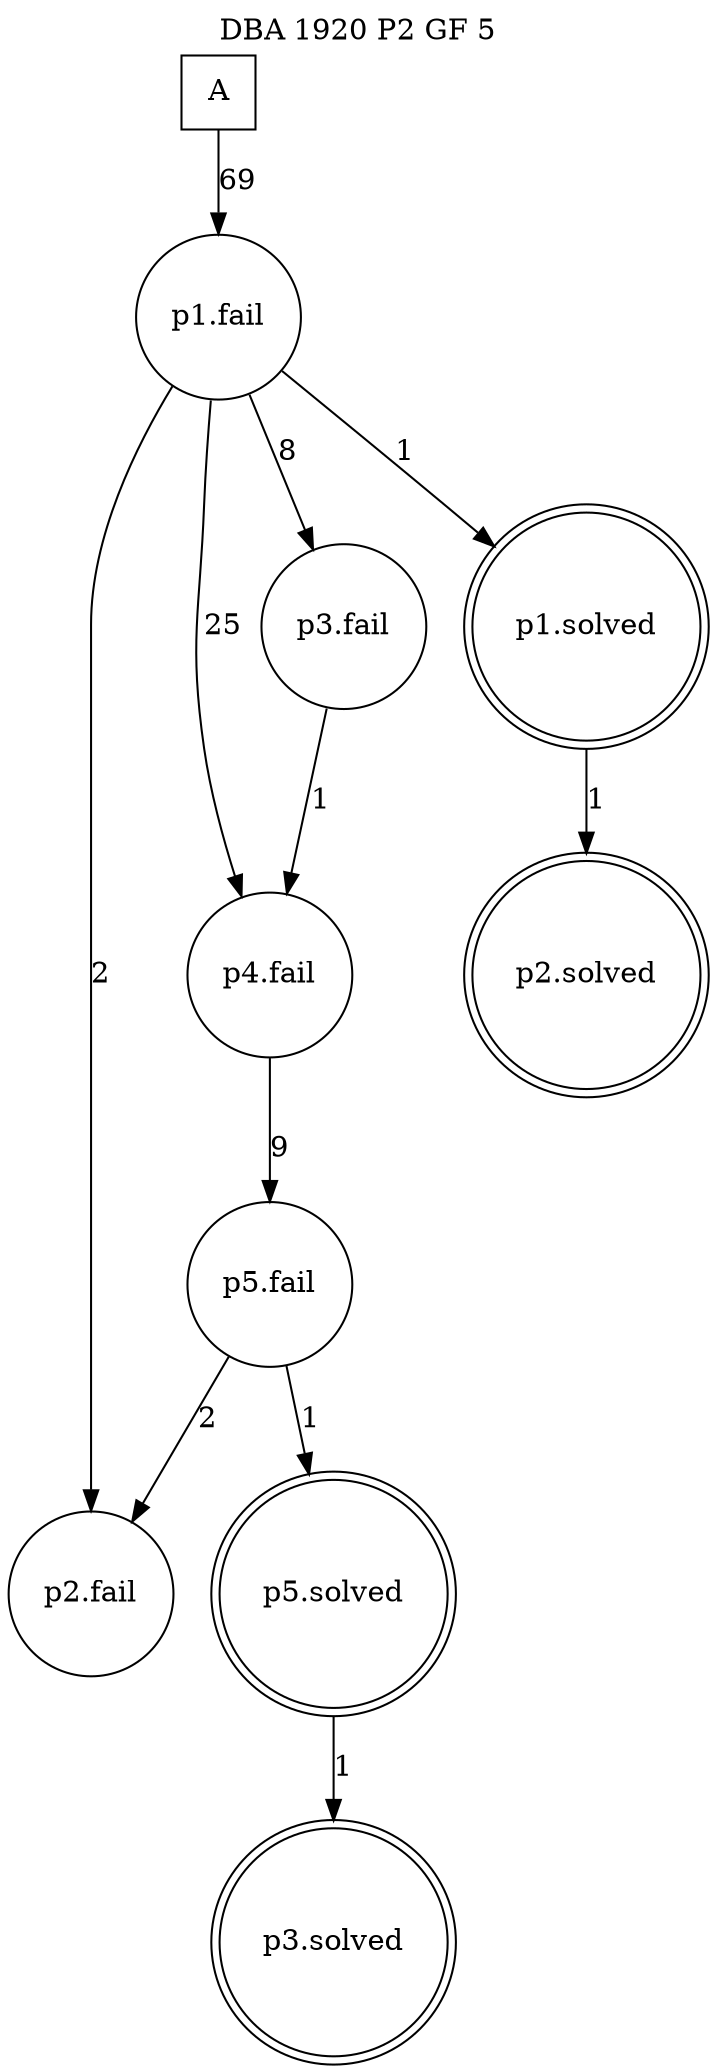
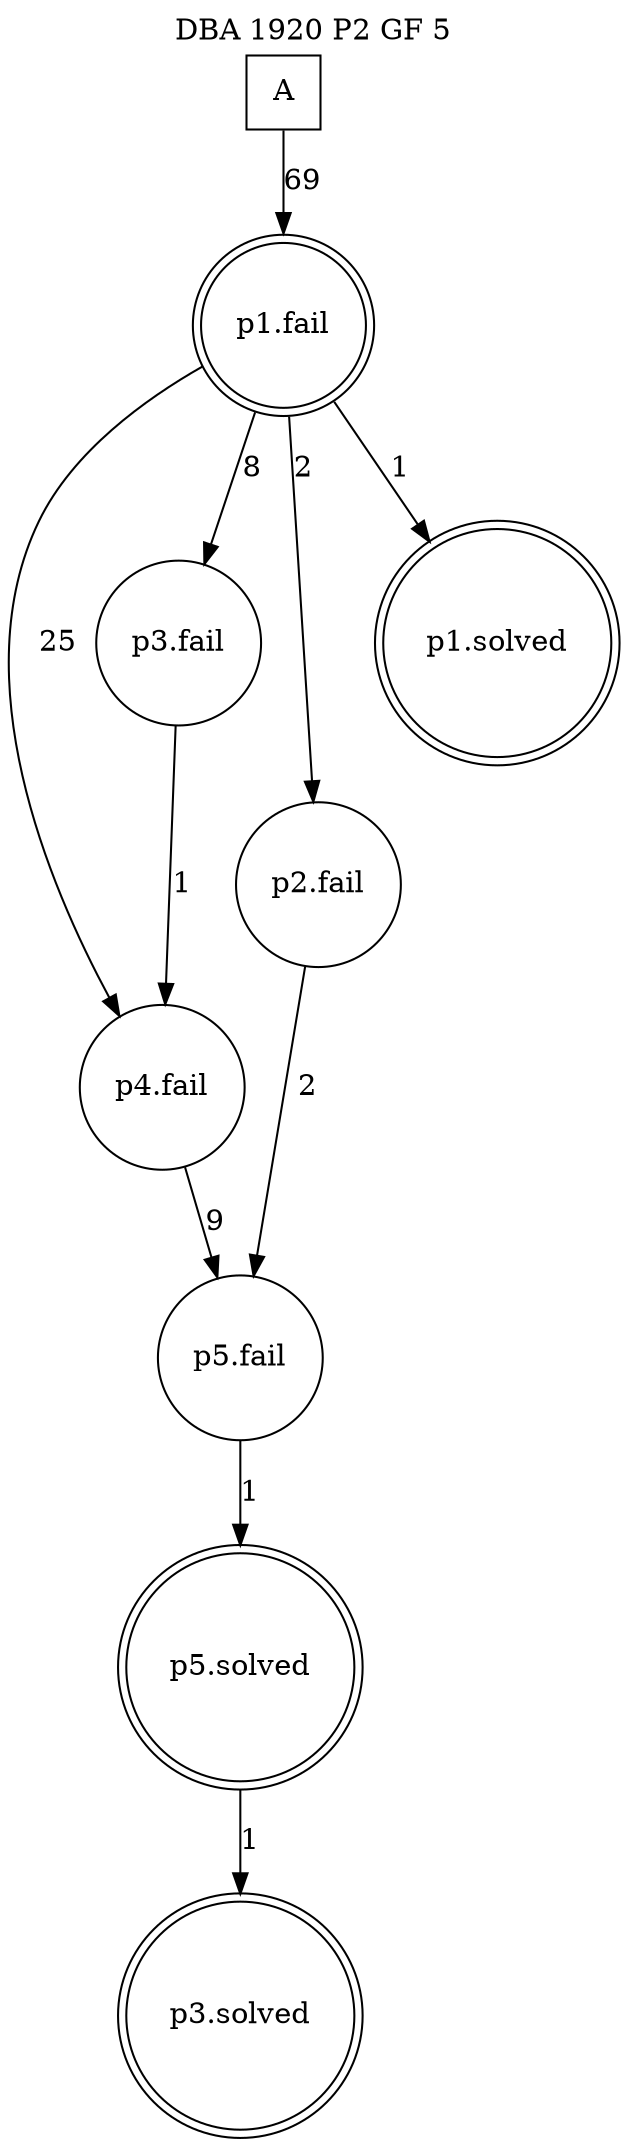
node "p1.fail": shape circle -> doublecircle
node "p2.solved": removed
edge "p5.fail" -> "p2.fail": reversed
